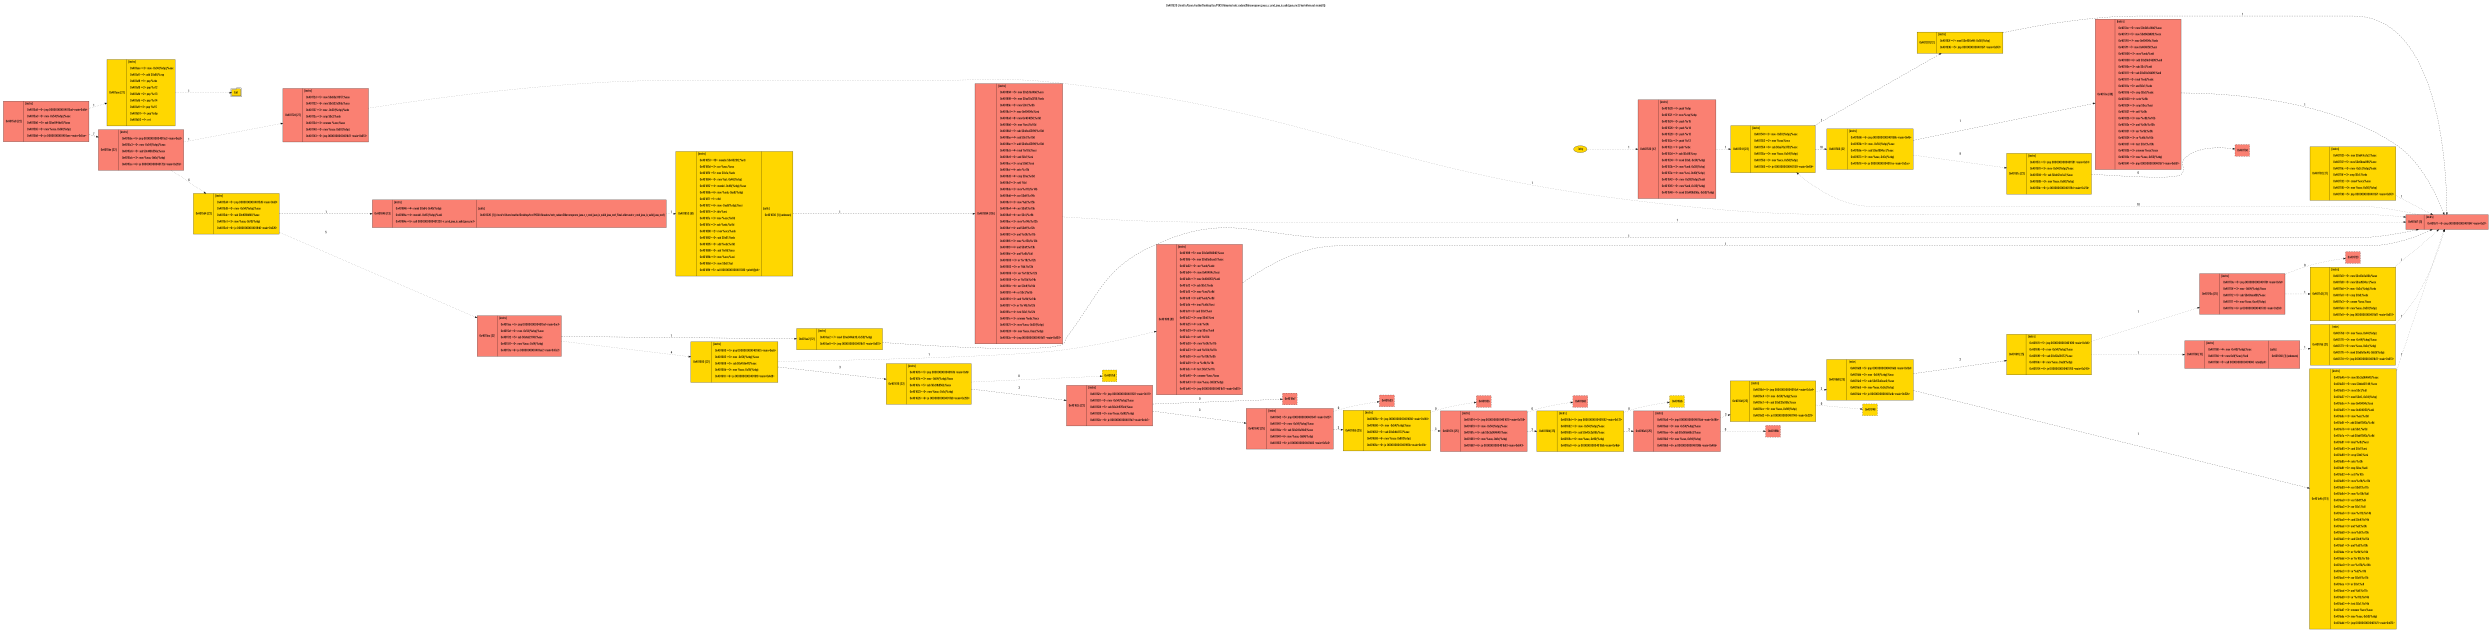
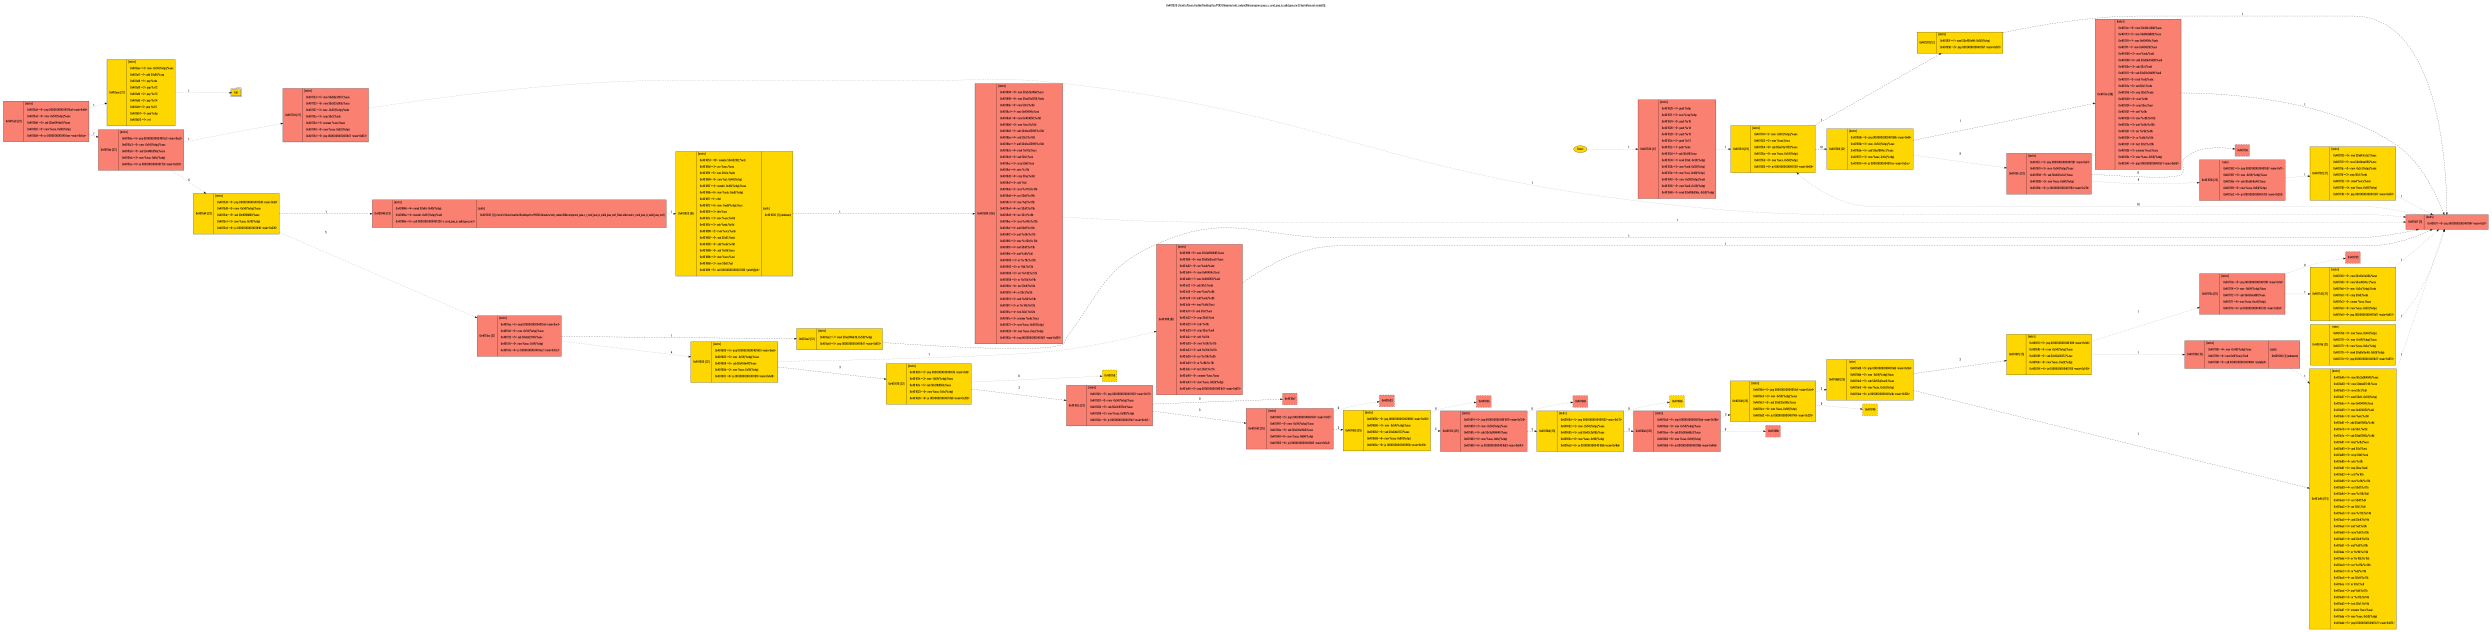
node "Entry": label "Entry" -> "Users"
node "0x40157c [22]": fillcolor gold -> salmon
node "0x401592 [22]": added
edge "0x401760 [13]" -> "0x40176d [21]": now "0x401760 [13]" -> "0x401a4b [151]"
